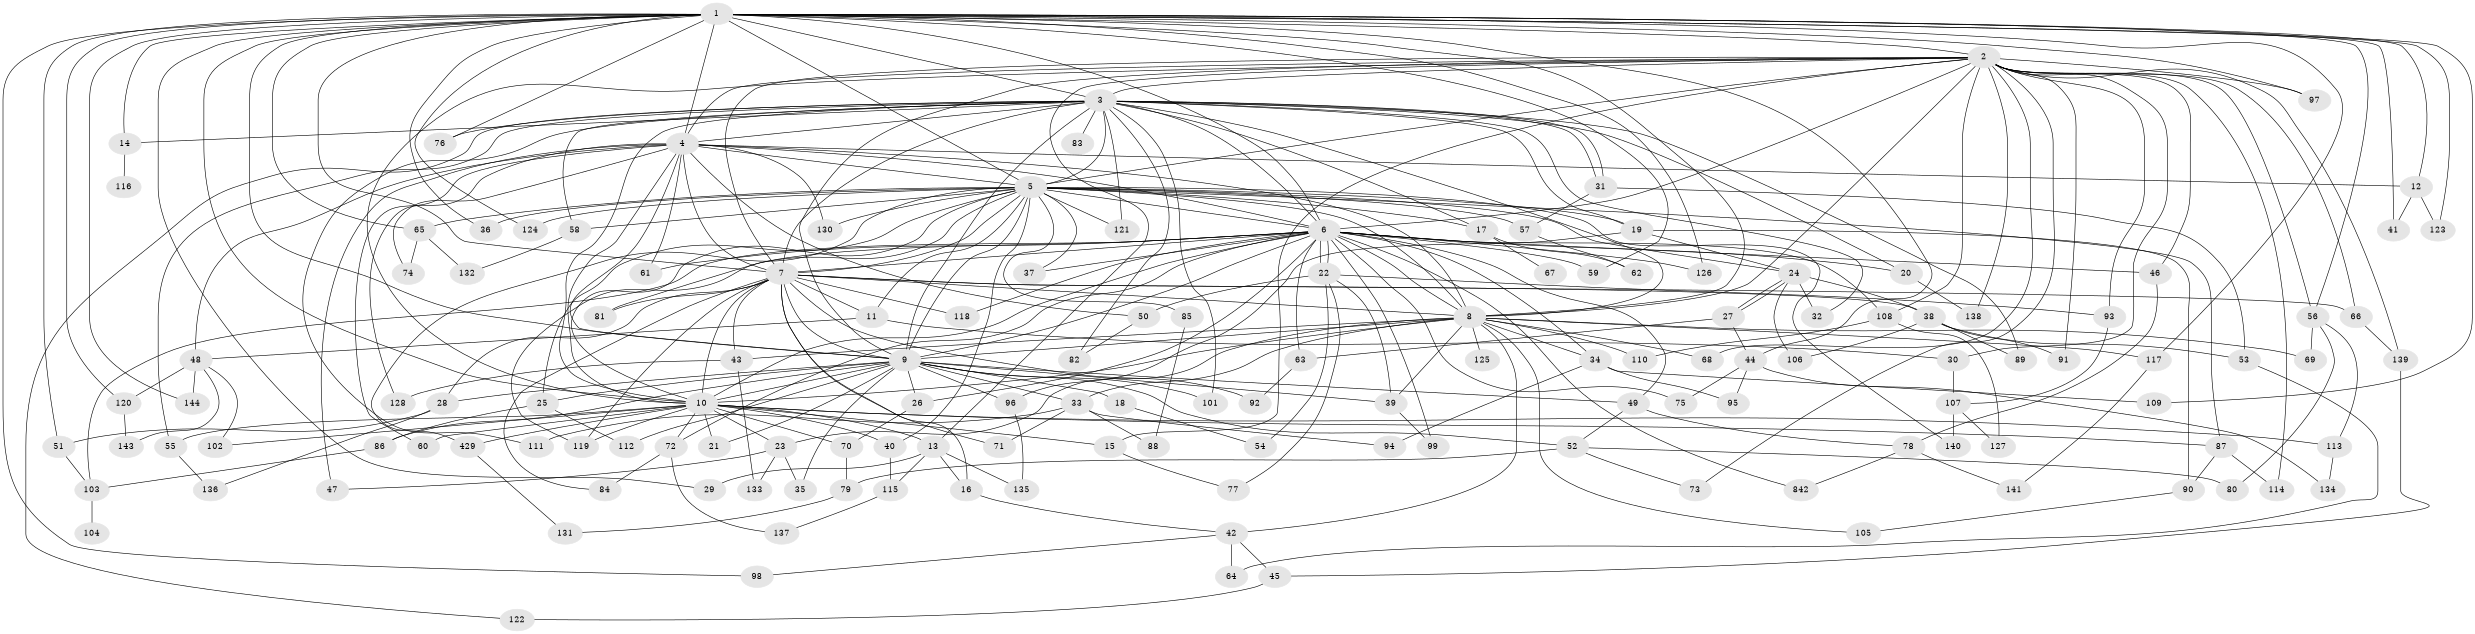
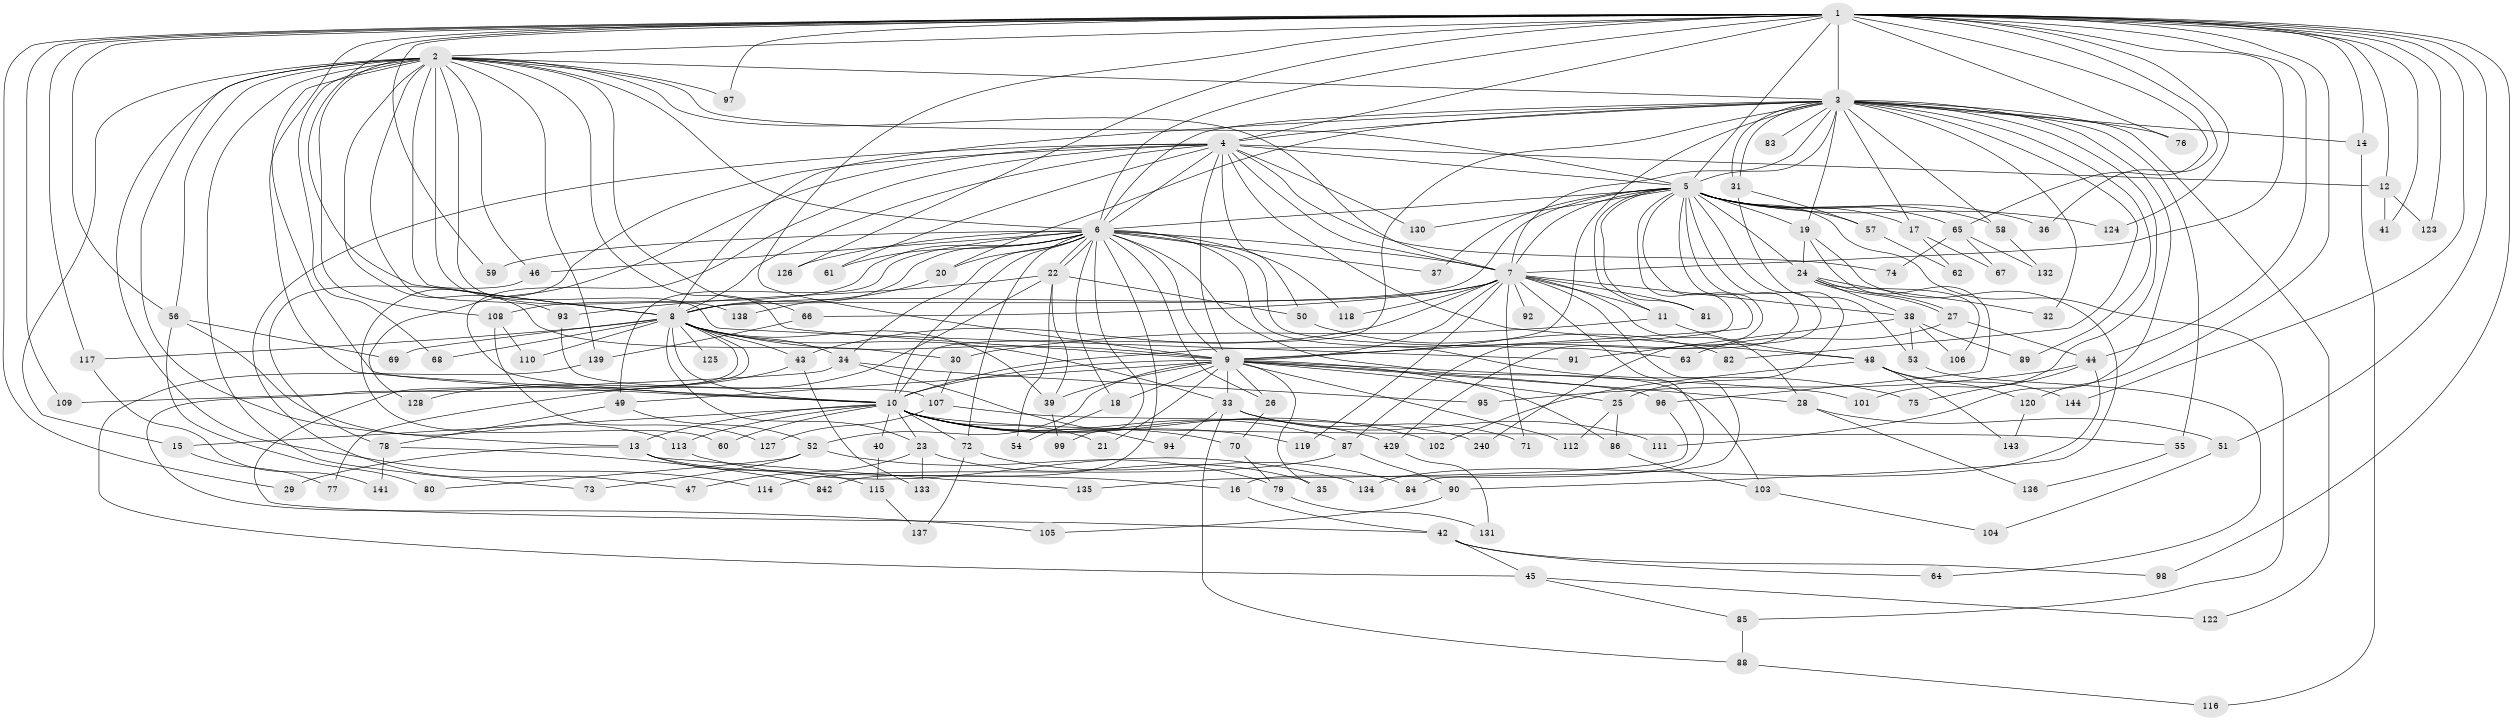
edge "2" -- "4": removed
node "121": removed
edge "65" -- "67": added
edge "6" -- "119": now "6" -- "18"
edge "7" -- "10": removed
edge "5" -- "40": removed
edge "63" -- "92": removed
node "140": label "140" -> "240"
edge "51" -- "103": now "51" -- "104"
edge "45" -- "85": added
edge "88" -- "116": added
